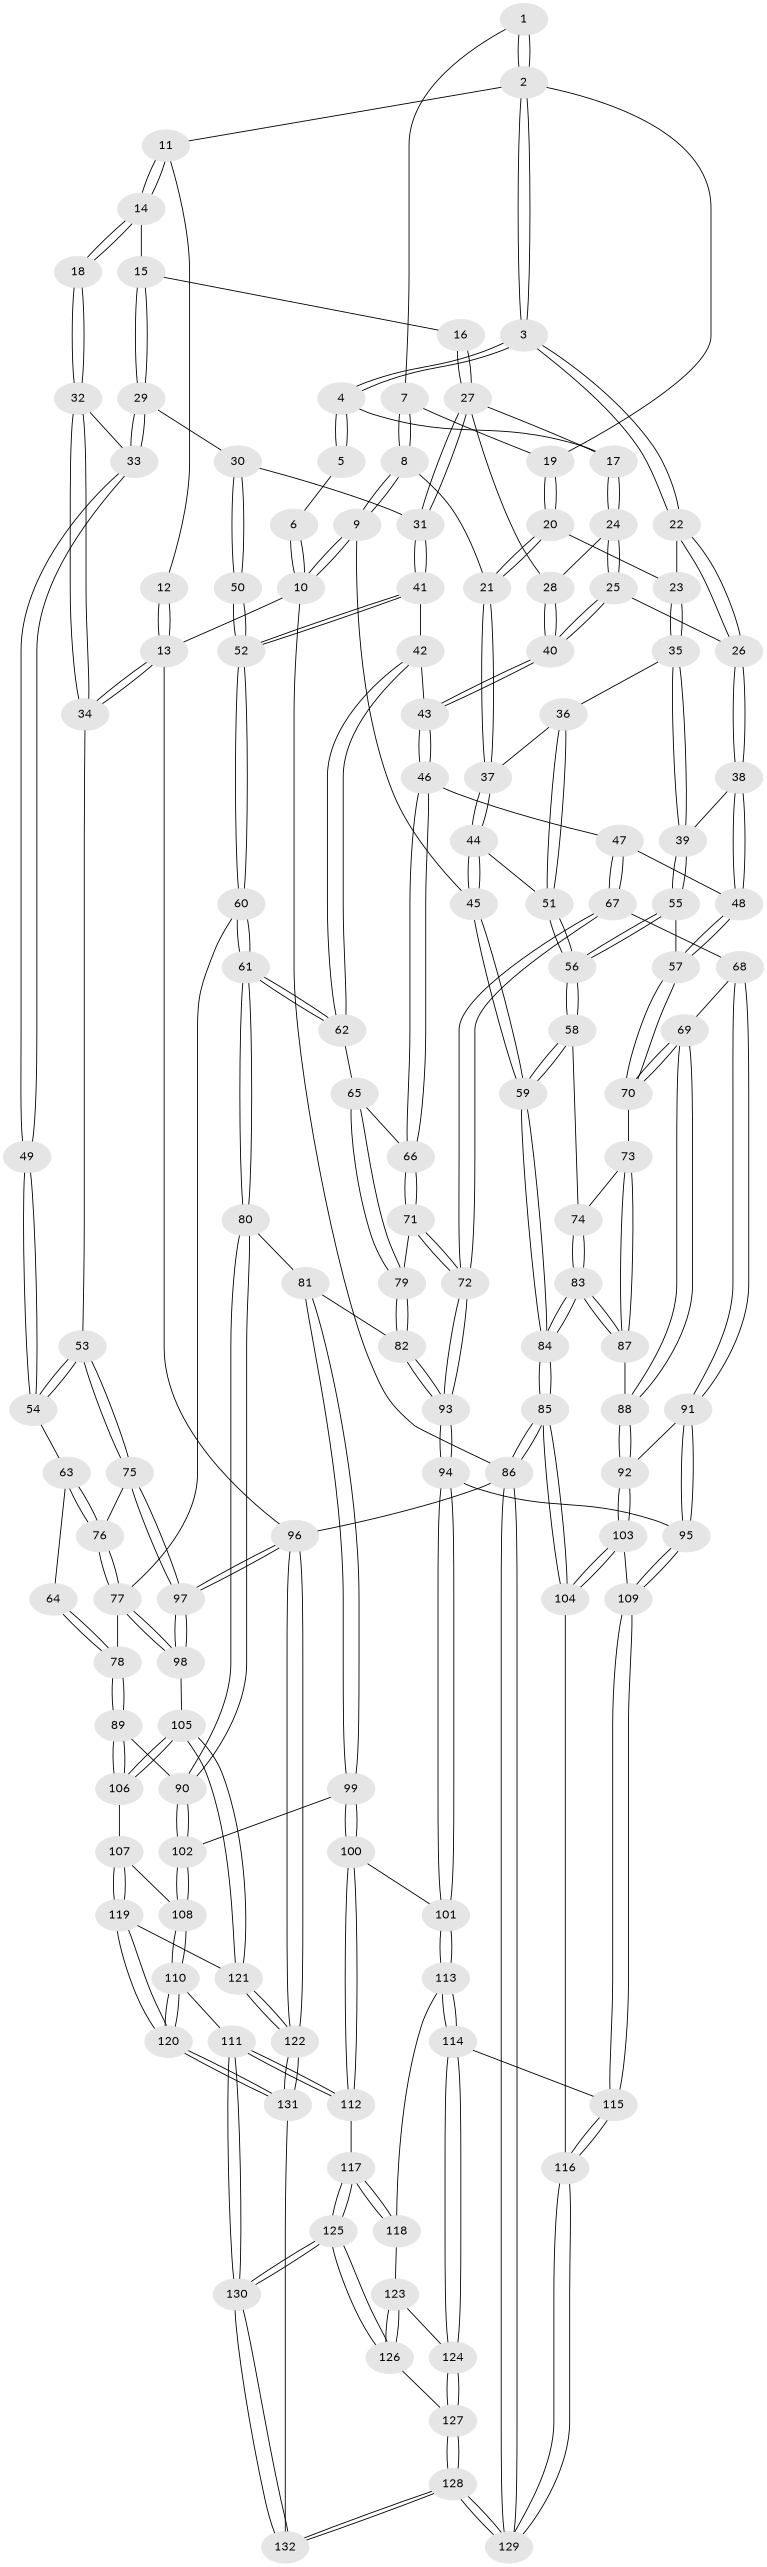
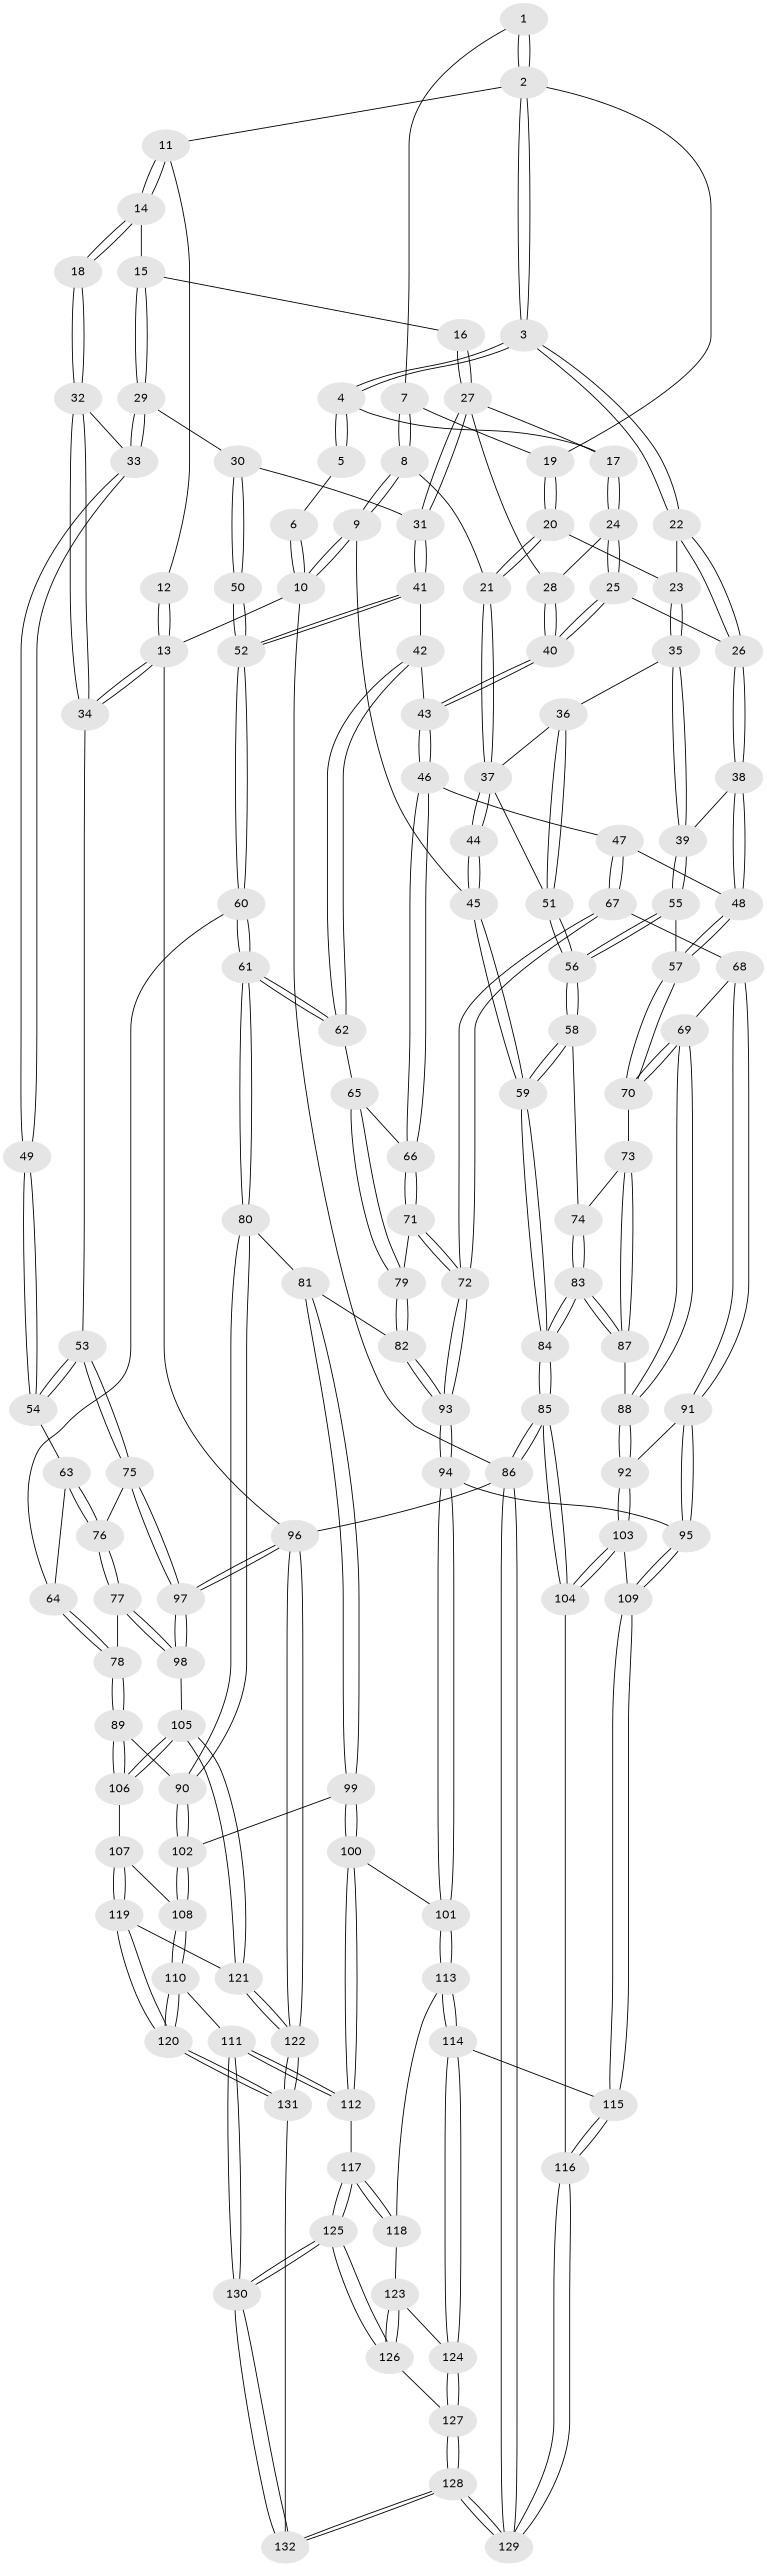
edge "44" -- "51": now "37" -- "51"
edge "60" -- "77": now "60" -- "64"
